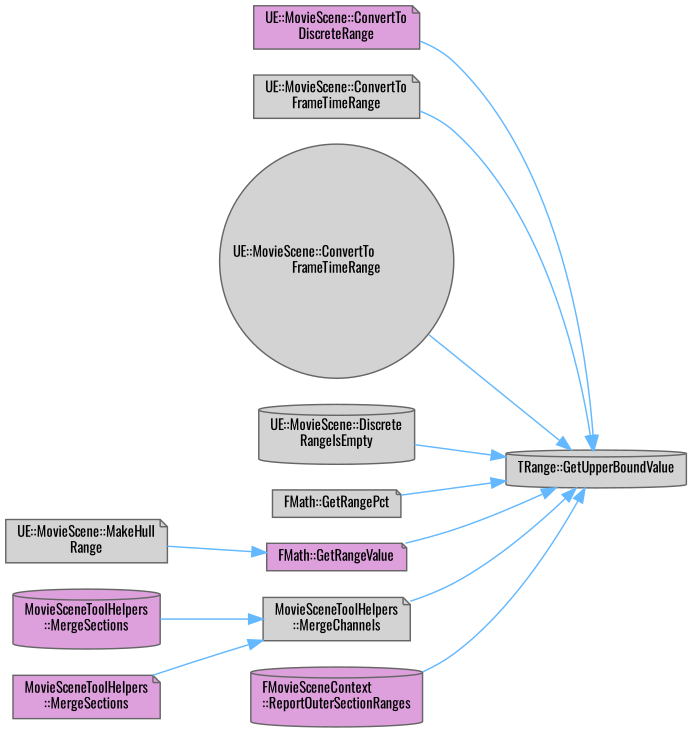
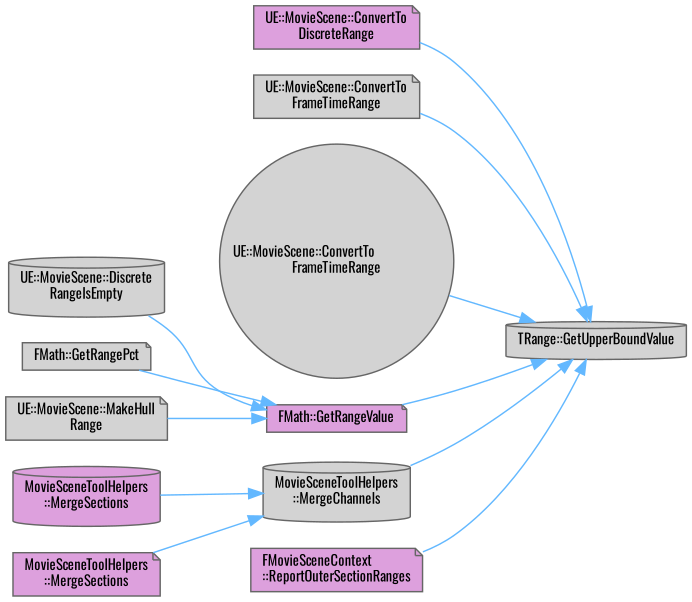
edge "UE::MovieScene::Discrete RangeIsEmpty" -> "TRange::GetUpperBoundValue": now "UE::MovieScene::Discrete RangeIsEmpty" -> "FMath::GetRangeValue"
edge "FMath::GetRangePct" -> "TRange::GetUpperBoundValue": now "FMath::GetRangePct" -> "FMath::GetRangeValue"
node "MovieSceneToolHelpers ::MergeChannels": shape note -> cylinder
node "FMovieSceneContext ::ReportOuterSectionRanges": shape cylinder -> note
